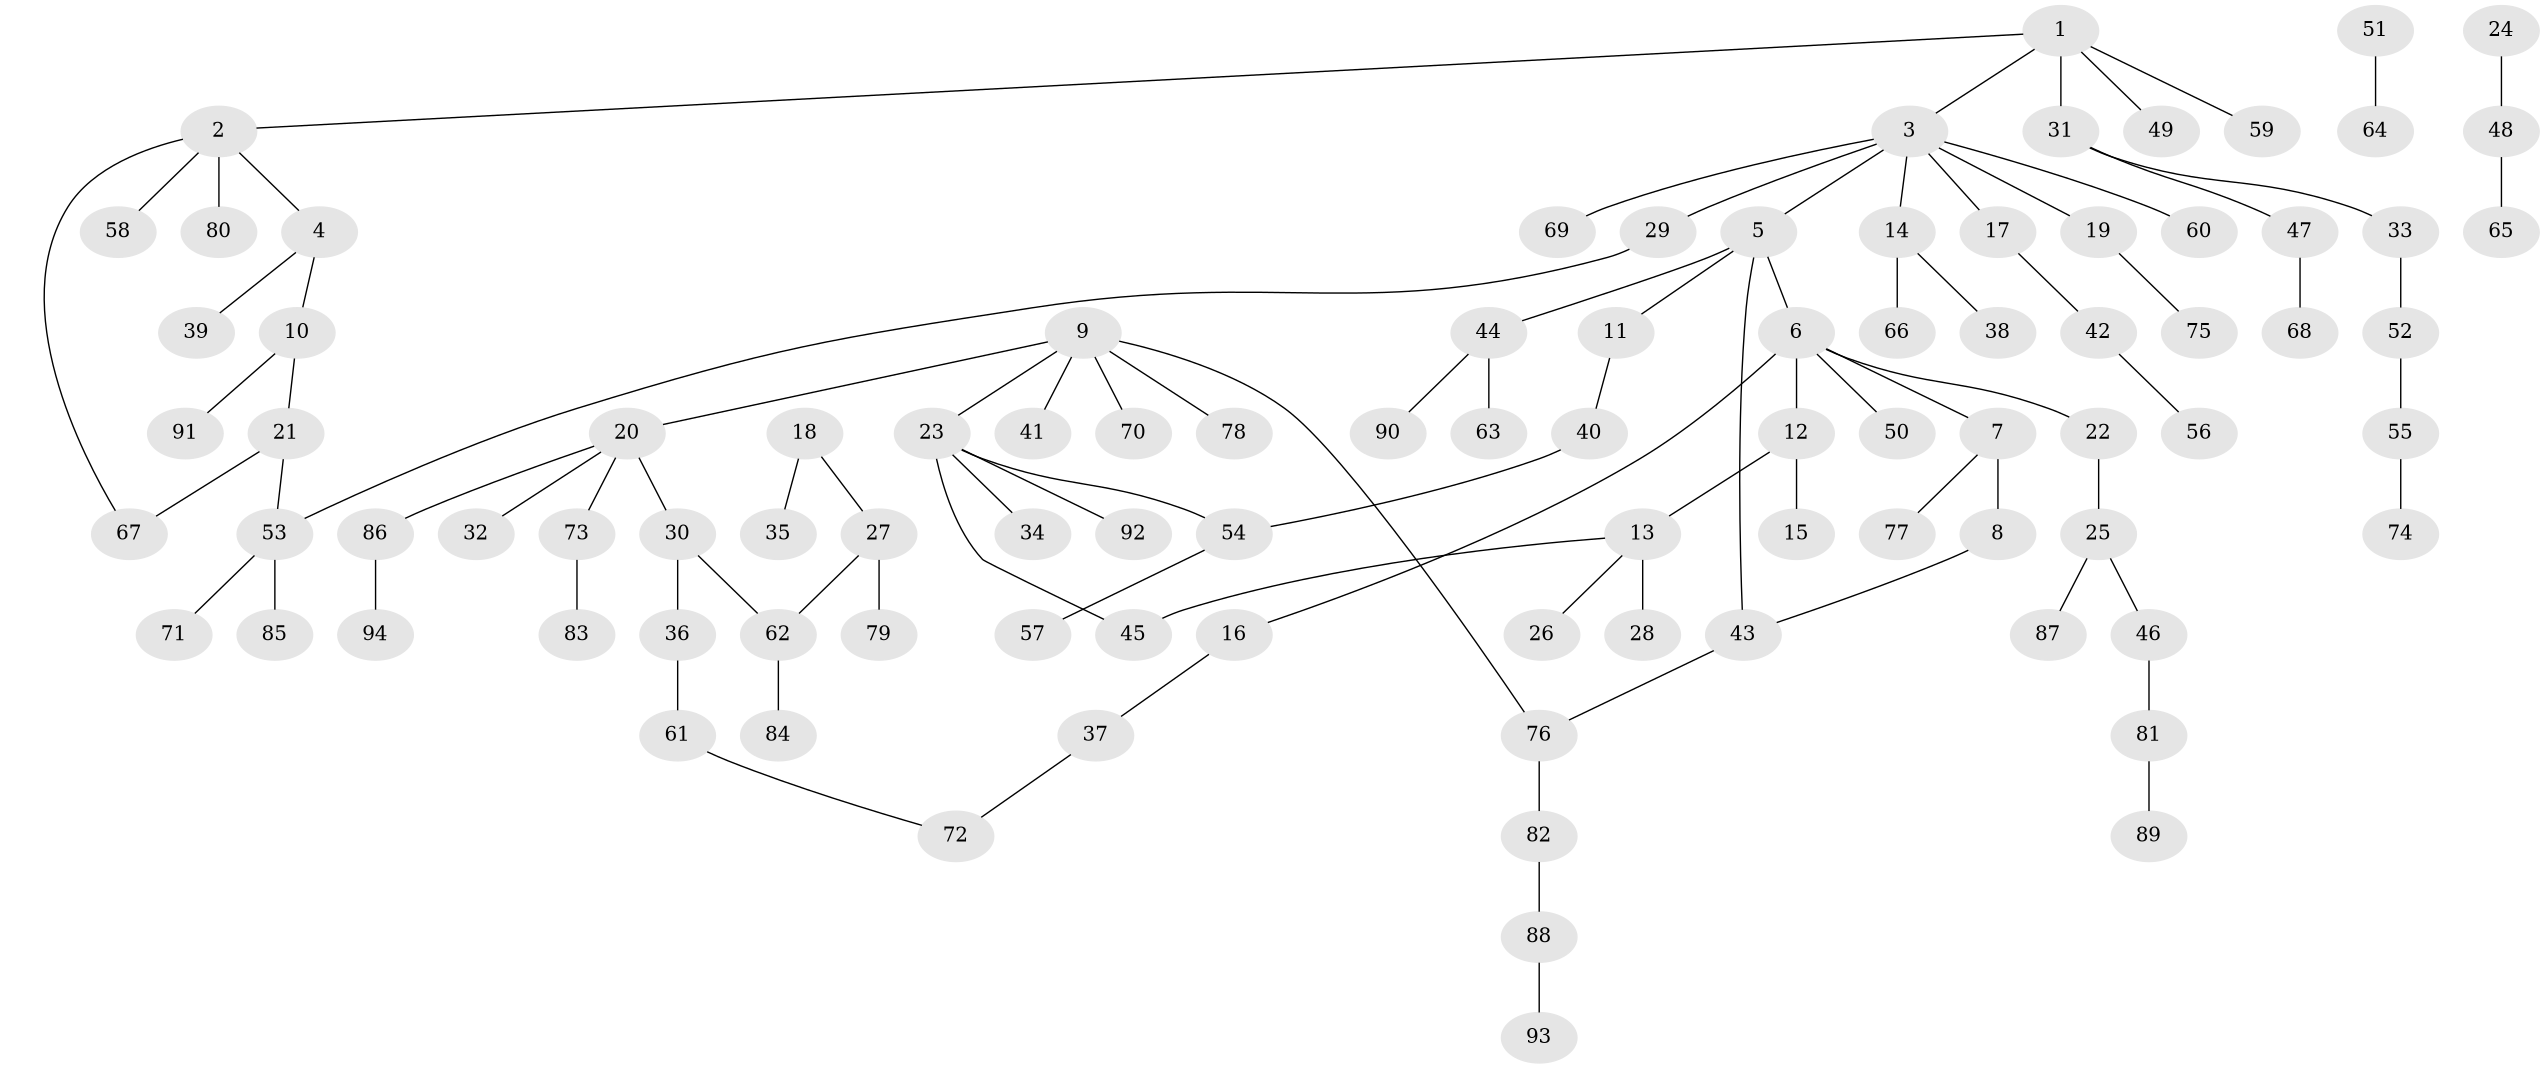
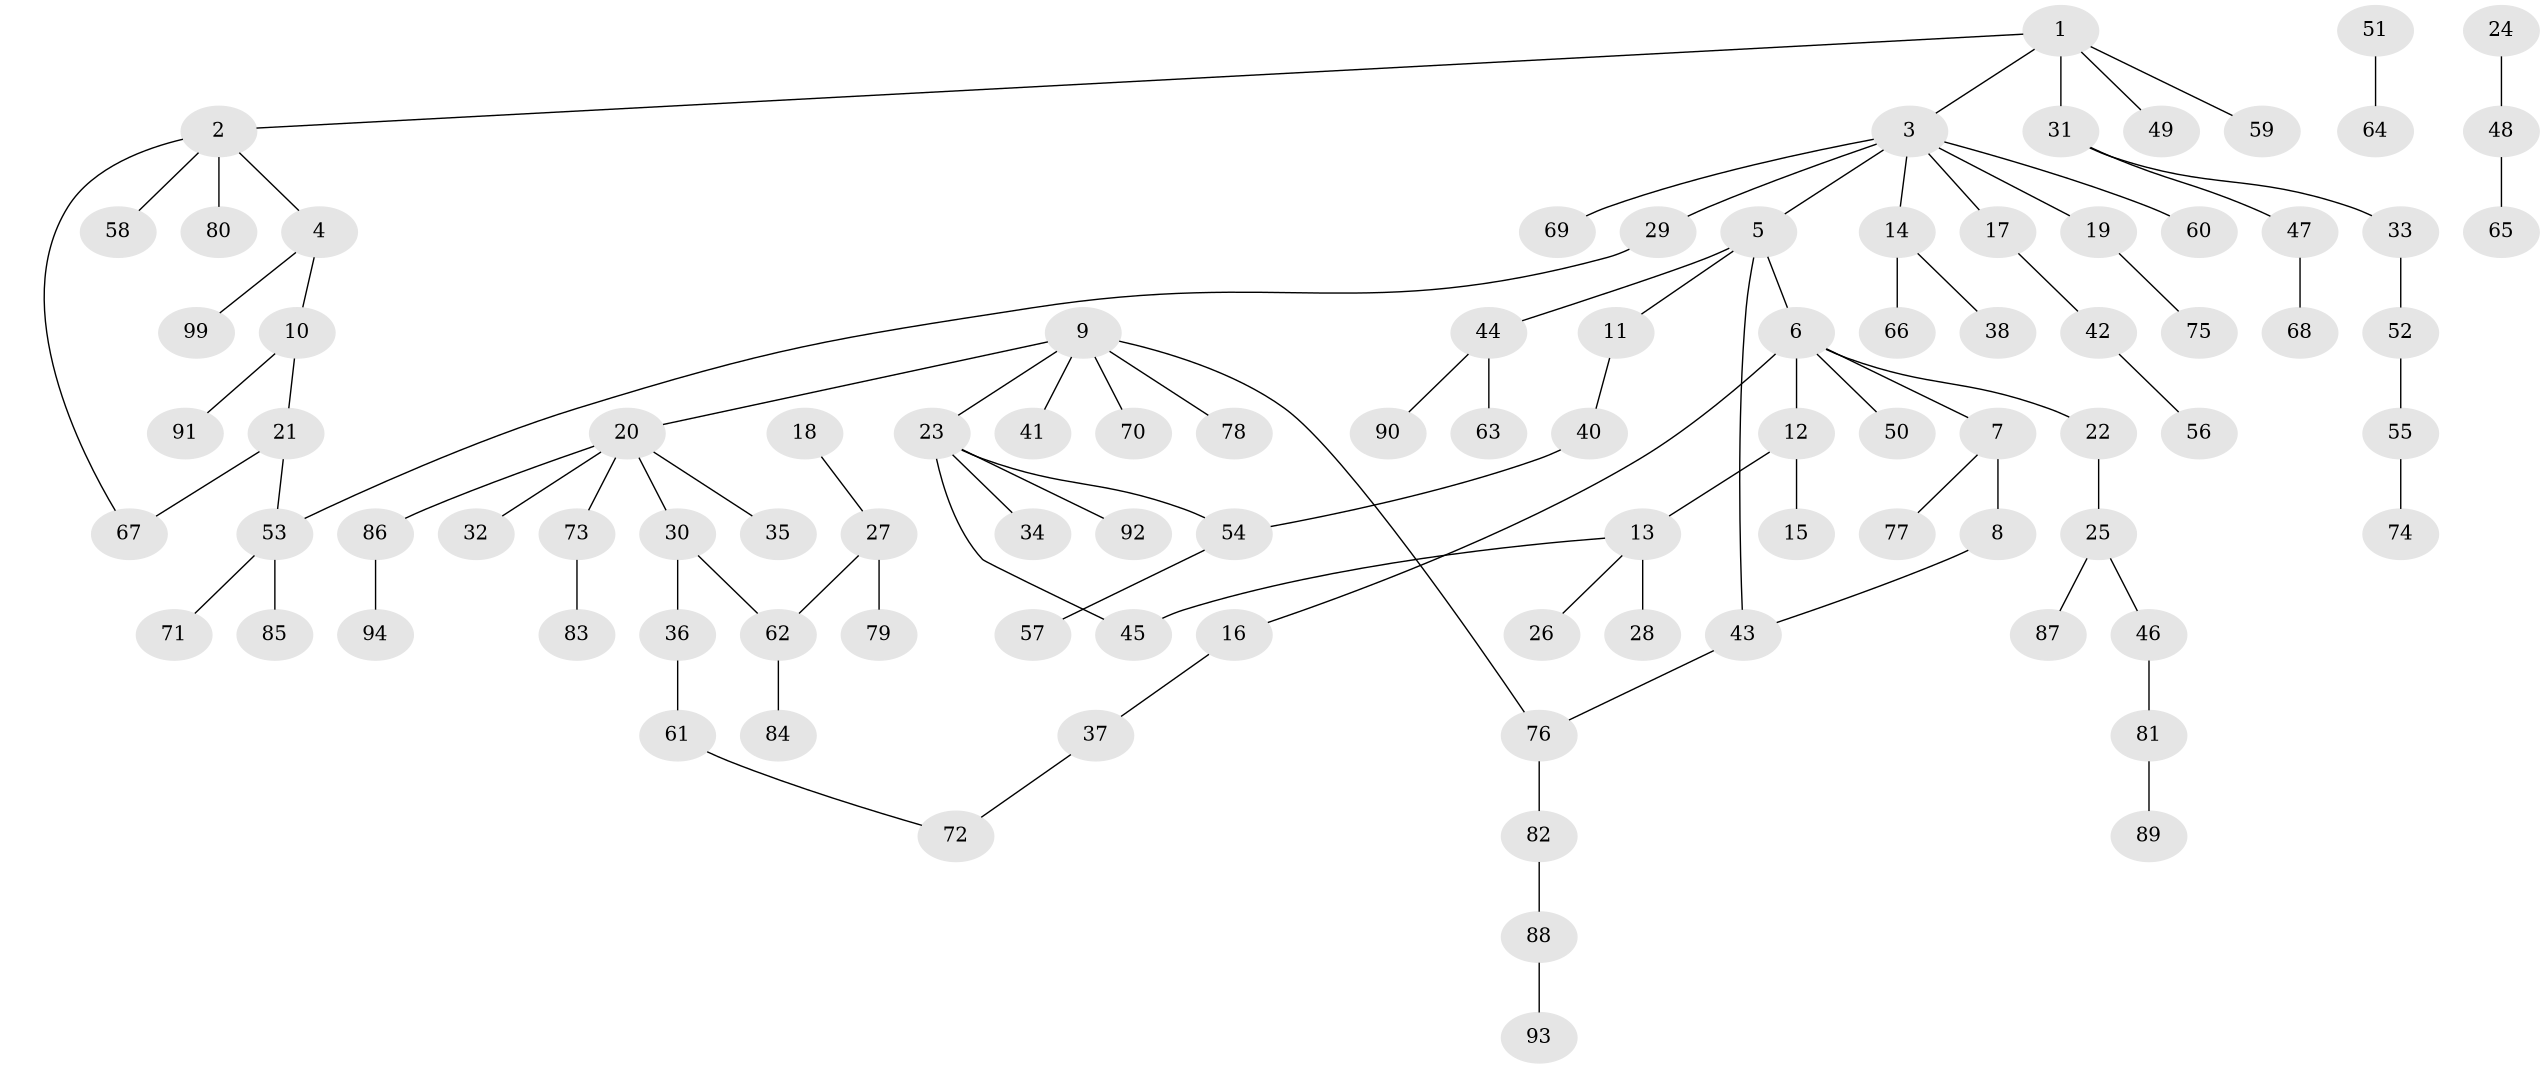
node "39": label "39" -> "99"
edge "18" -- "35": now "20" -- "35"
